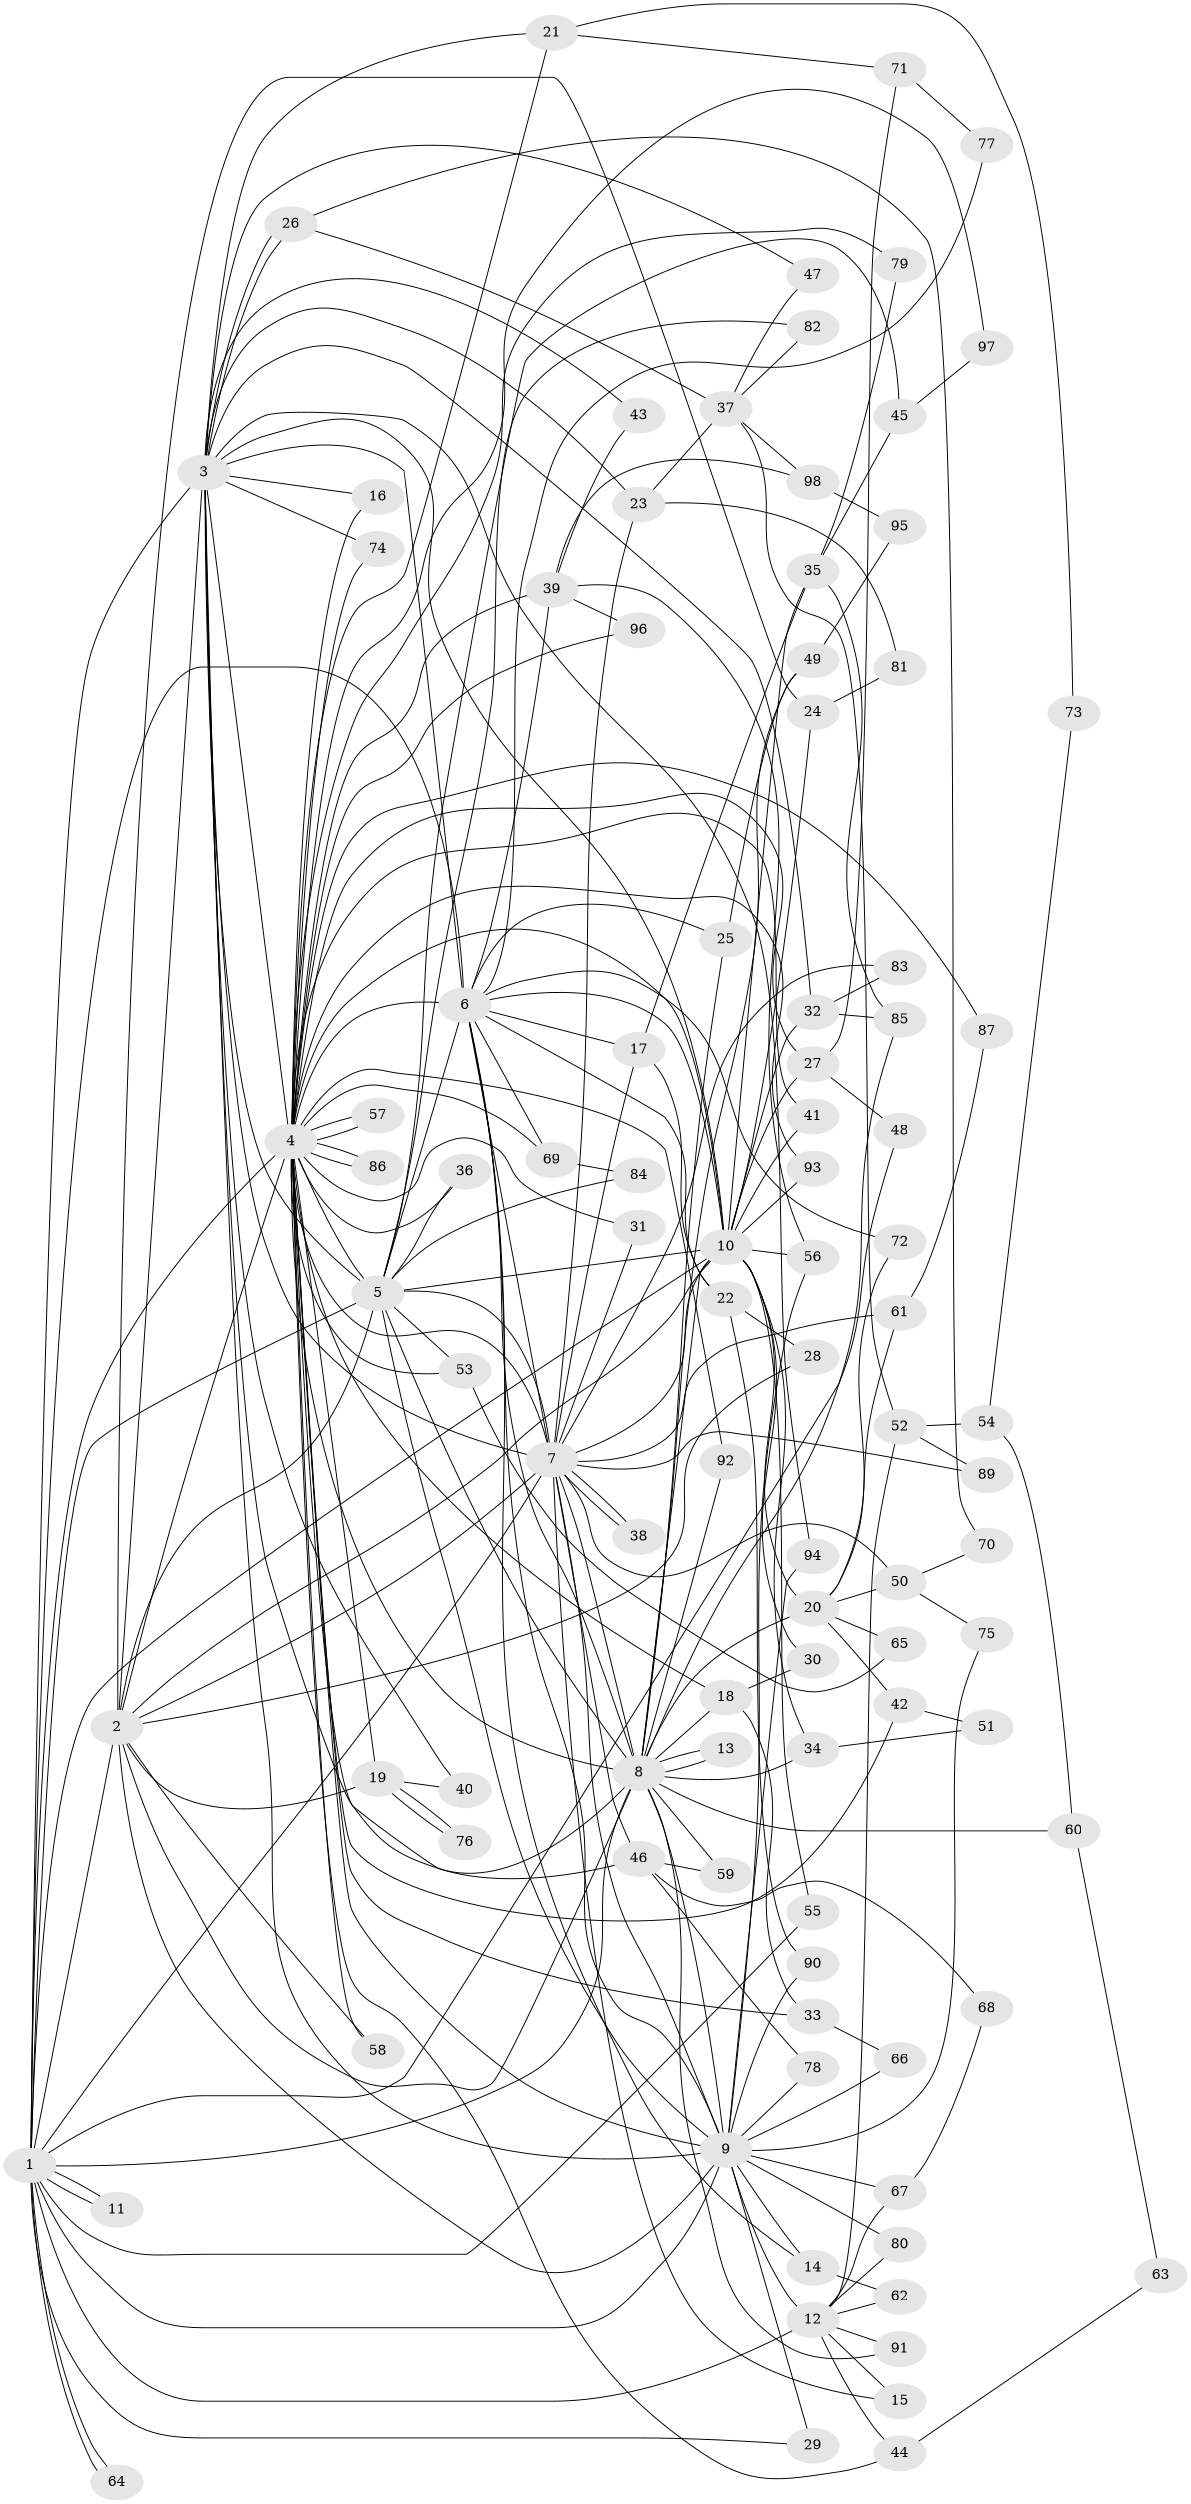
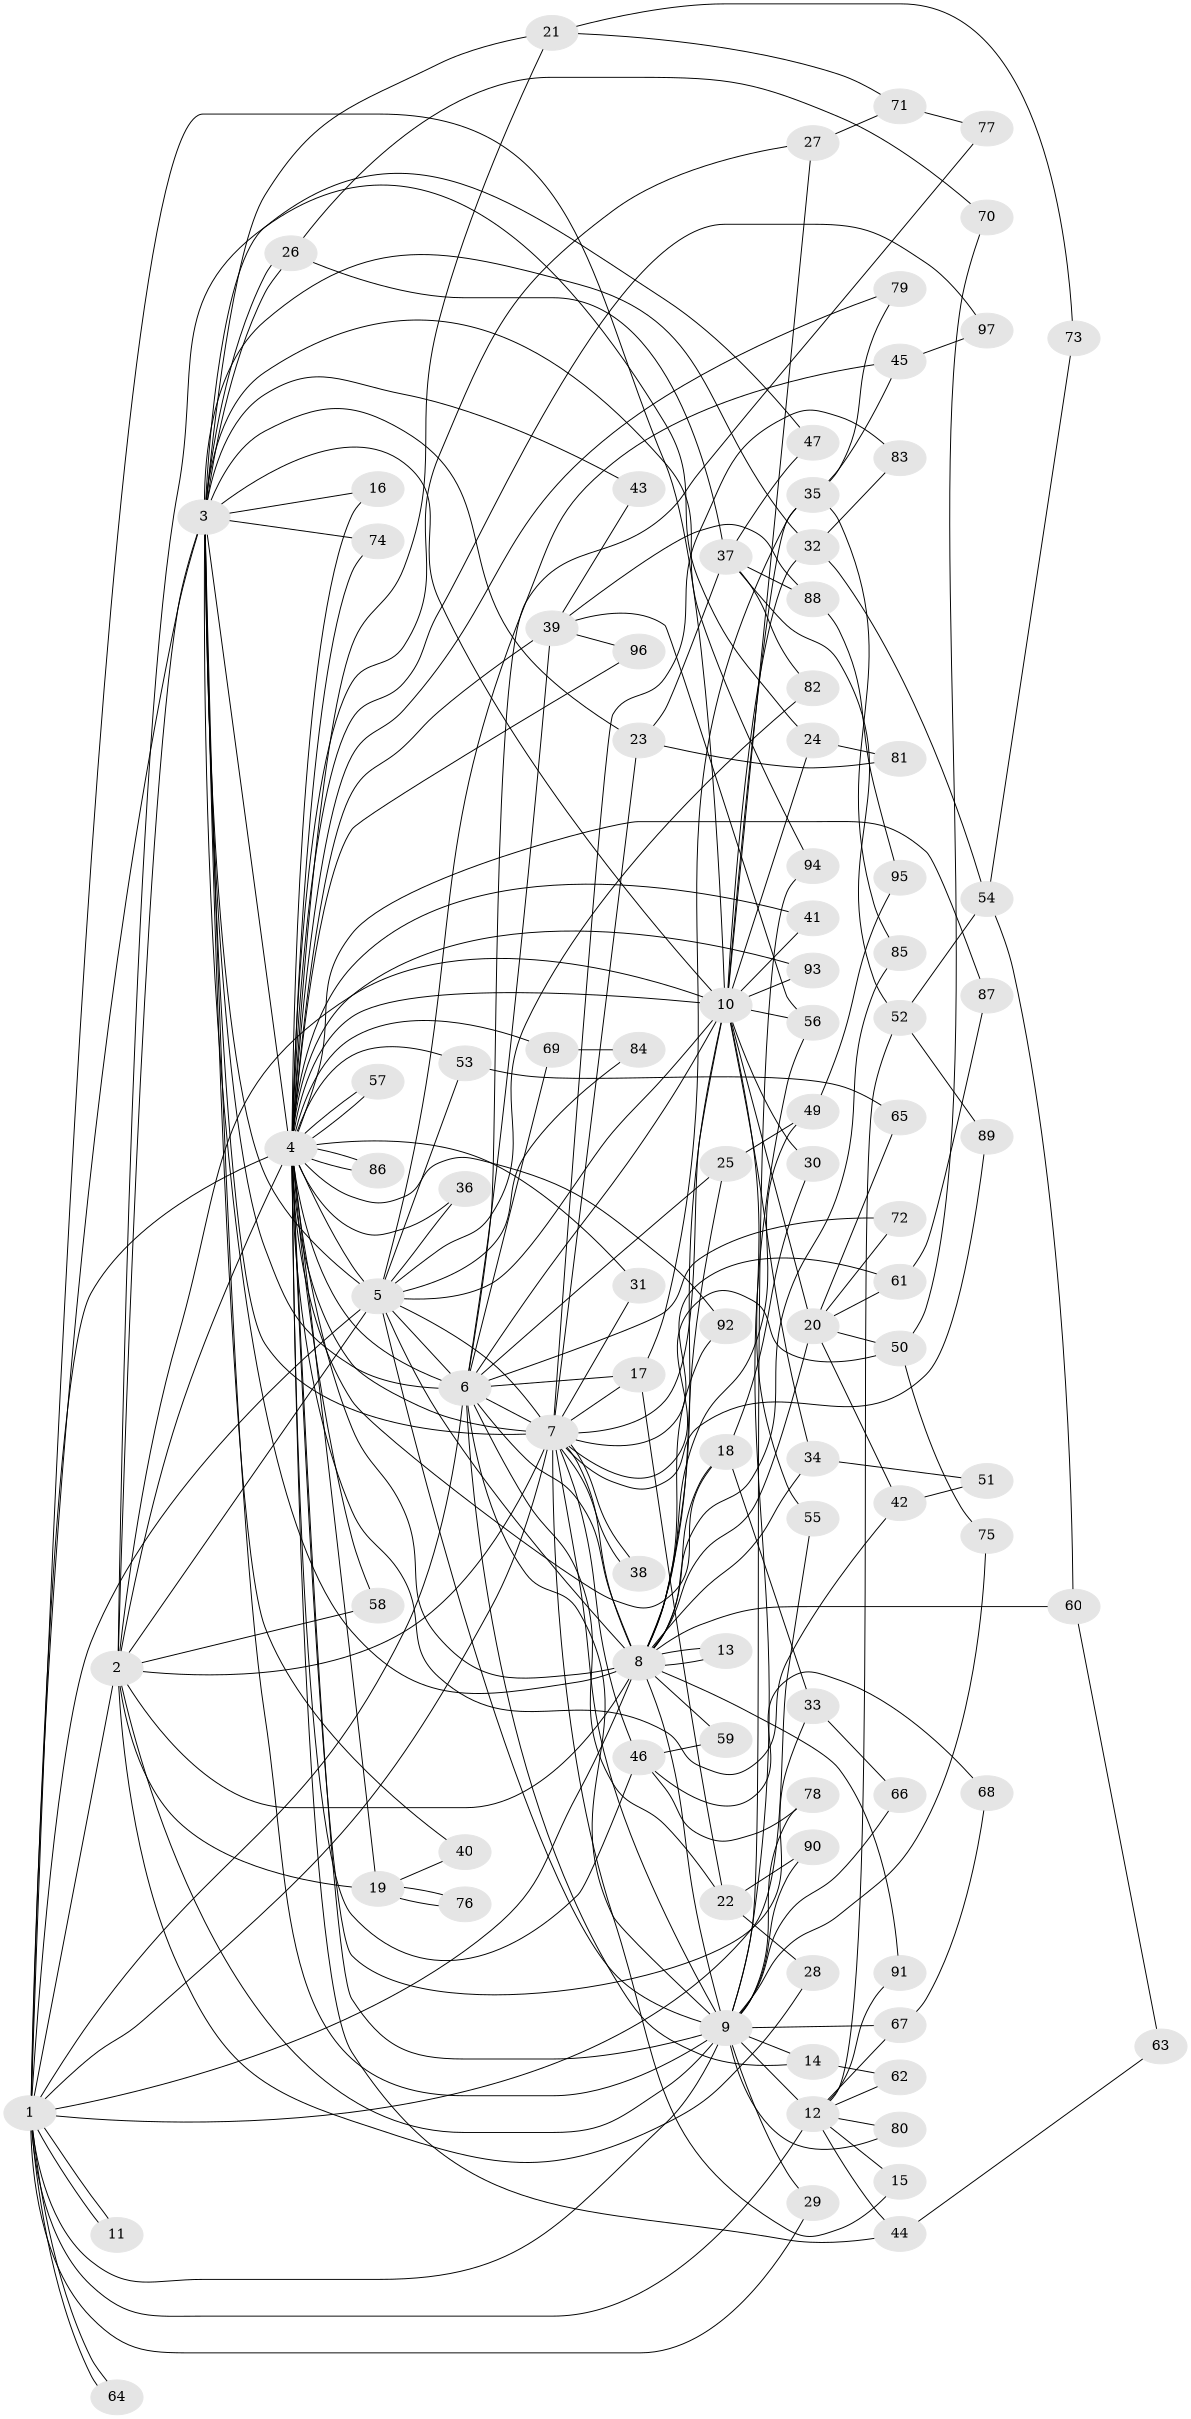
node "98": label "98" -> "88"
edge "32" -- "85": now "32" -- "54"
node "48": removed
